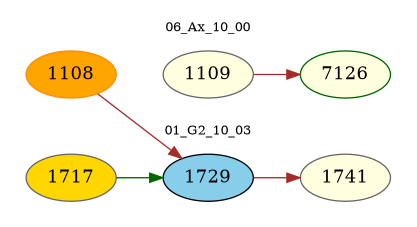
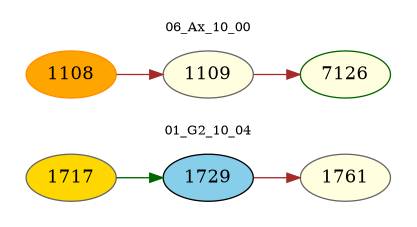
edge "1108" -> "1729": now "1108" -> "1109"
cluster "01_G2_10_03": label "01_G2_10_03" -> "01_G2_10_04"
node "1741": label "1741" -> "1761"
